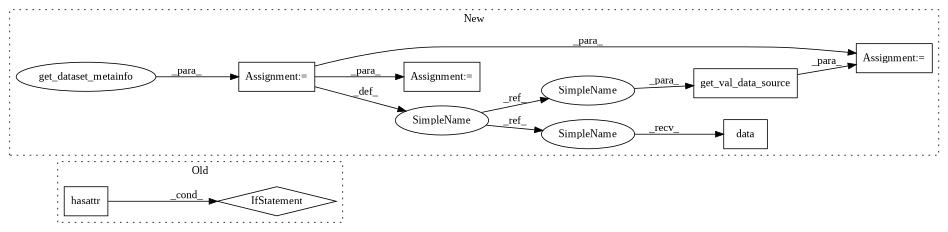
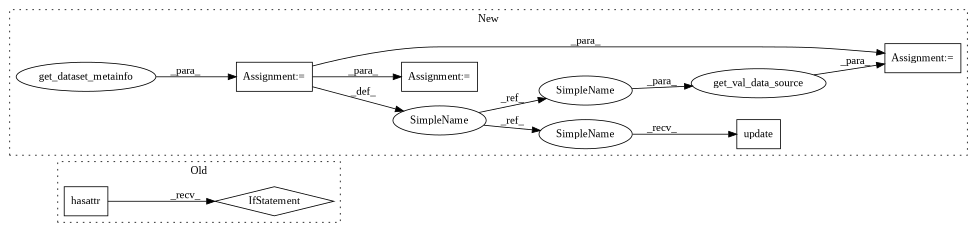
node "get_val_data_source": shape box -> ellipse
node "data": label "data" -> "update"
edge "hasattr" -> "IfStatement": label "_cond_" -> "_recv_"
